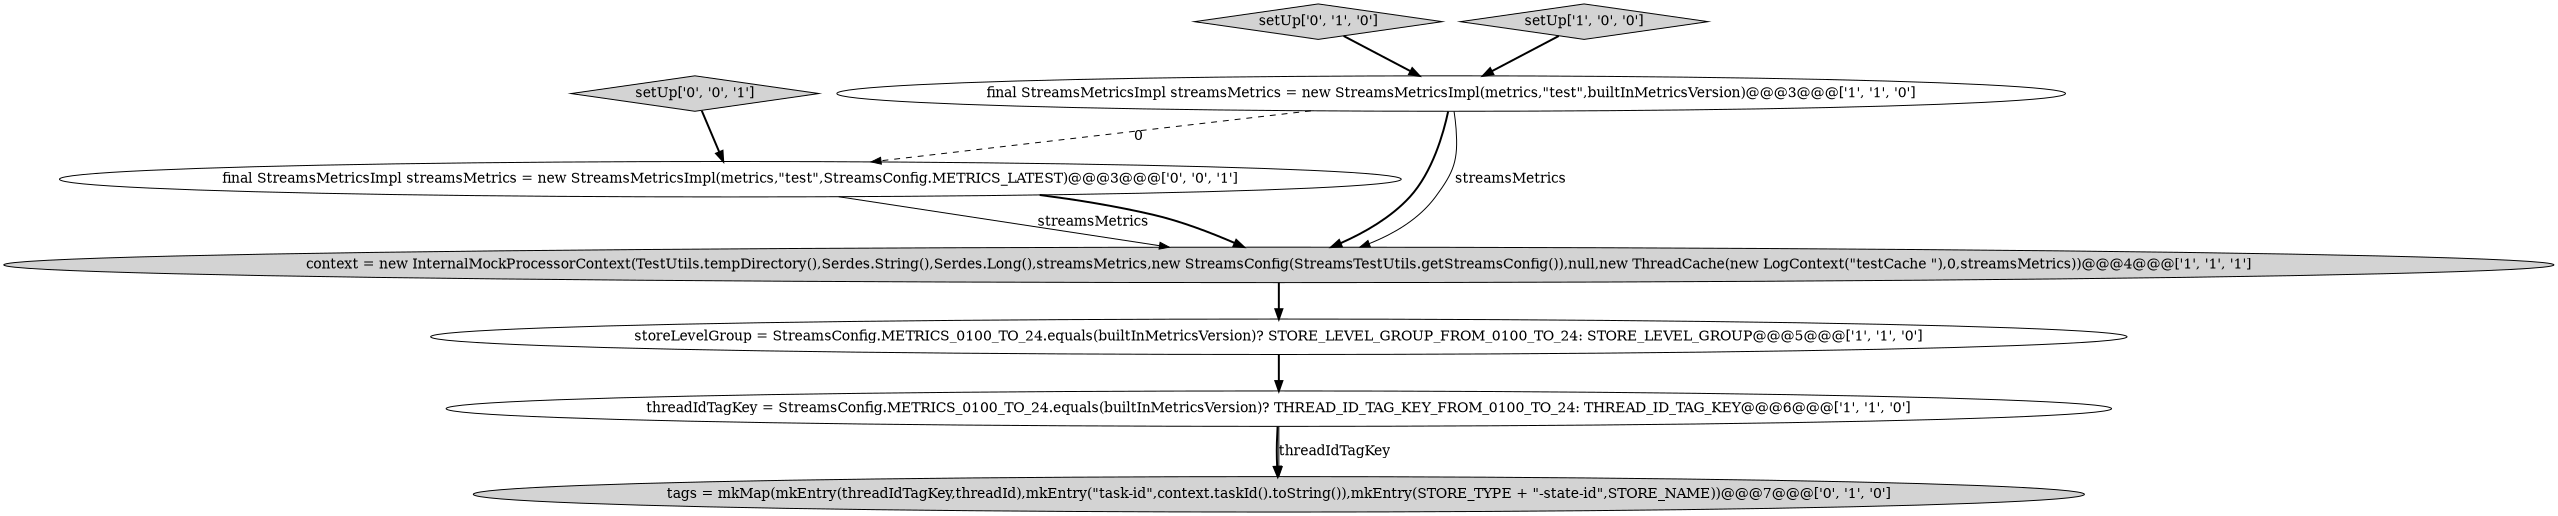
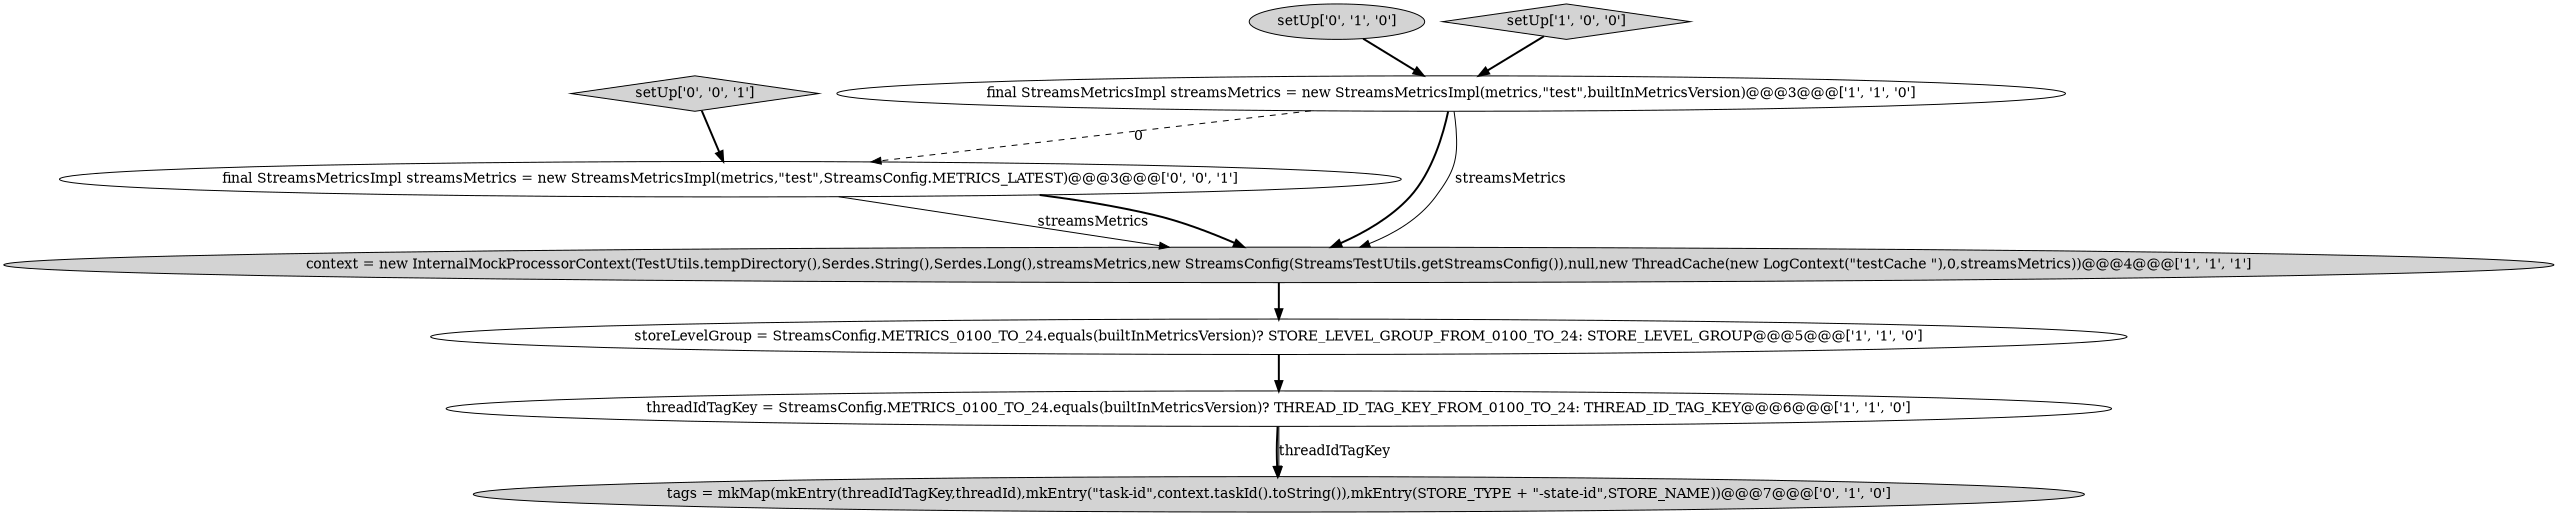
node "setUp['0', '1', '0']": shape diamond -> ellipse
